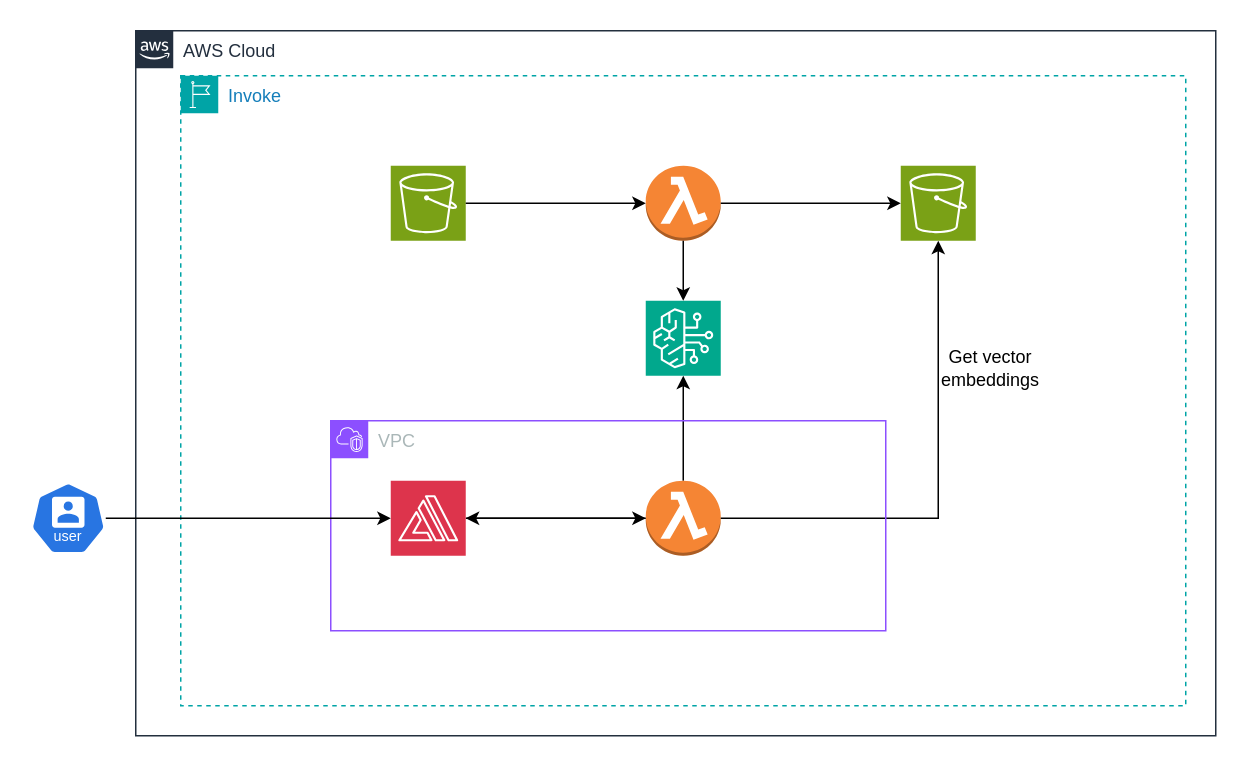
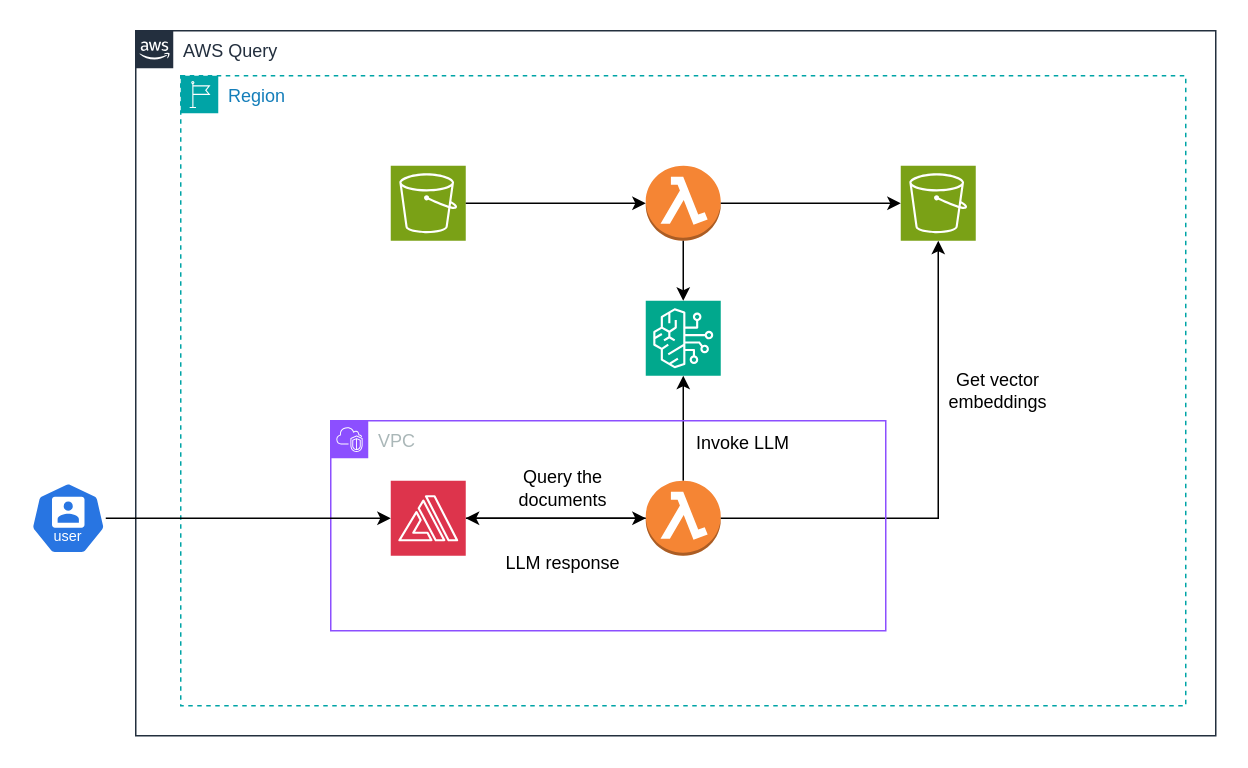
node "AWS Cloud": label "AWS Cloud" -> "AWS Query"
node "Invoke": label "Invoke" -> "Region"
node "Get vector embeddings": moved (991, 368) -> (998, 391)
node "Invoke LLM": added
node "Query the documents": added
node "LLM response": added
